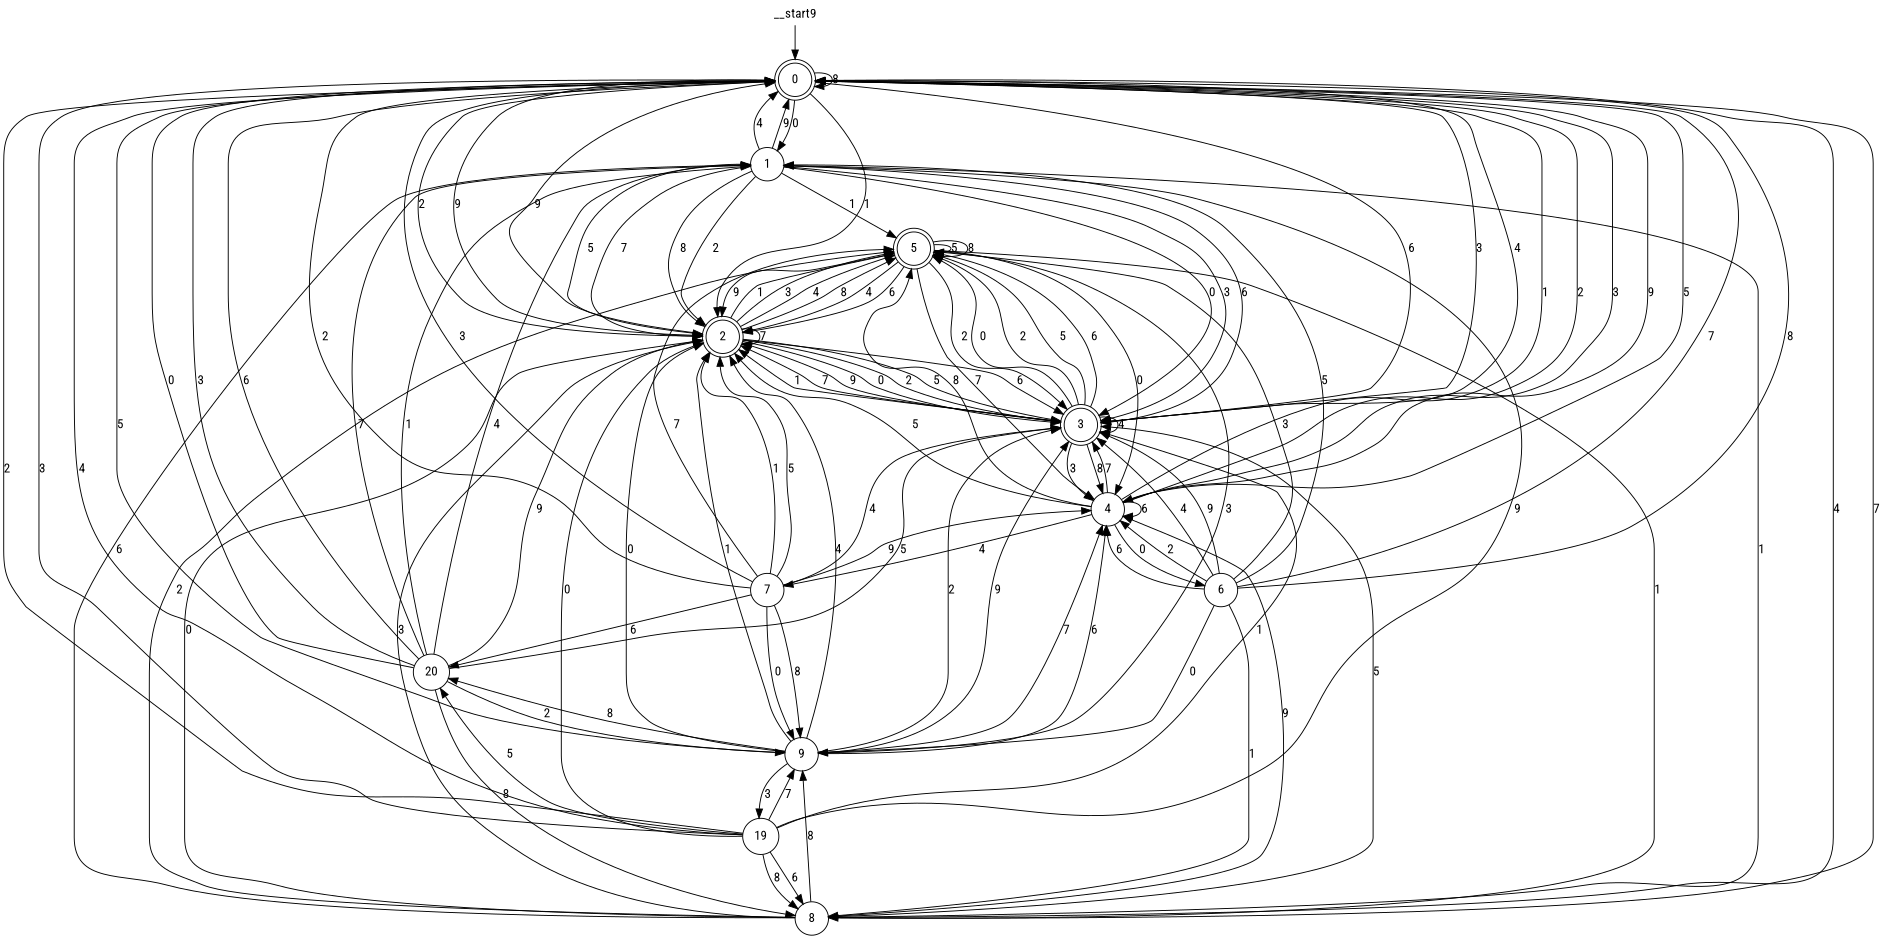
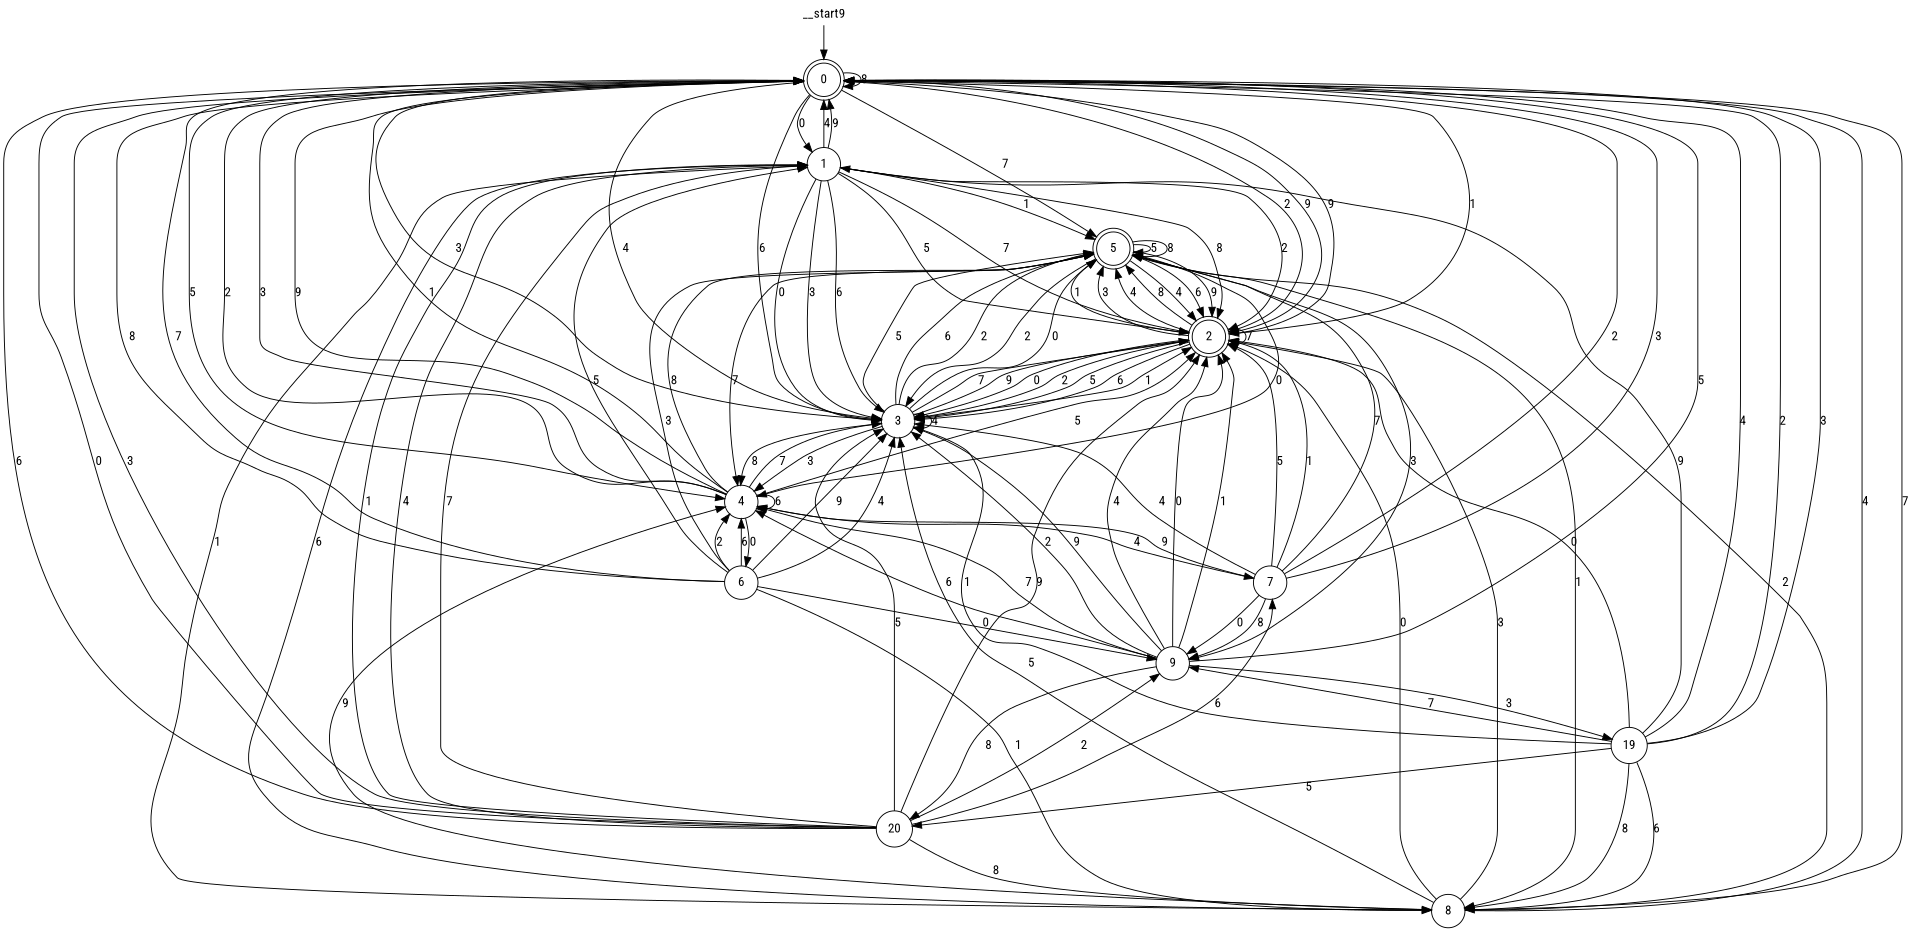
edge "0" -> "5": added, label "7"
node "3": shape doublecircle -> circle
edge "7" -> "20": reversed
edge "8" -> "9": removed, label "8"
